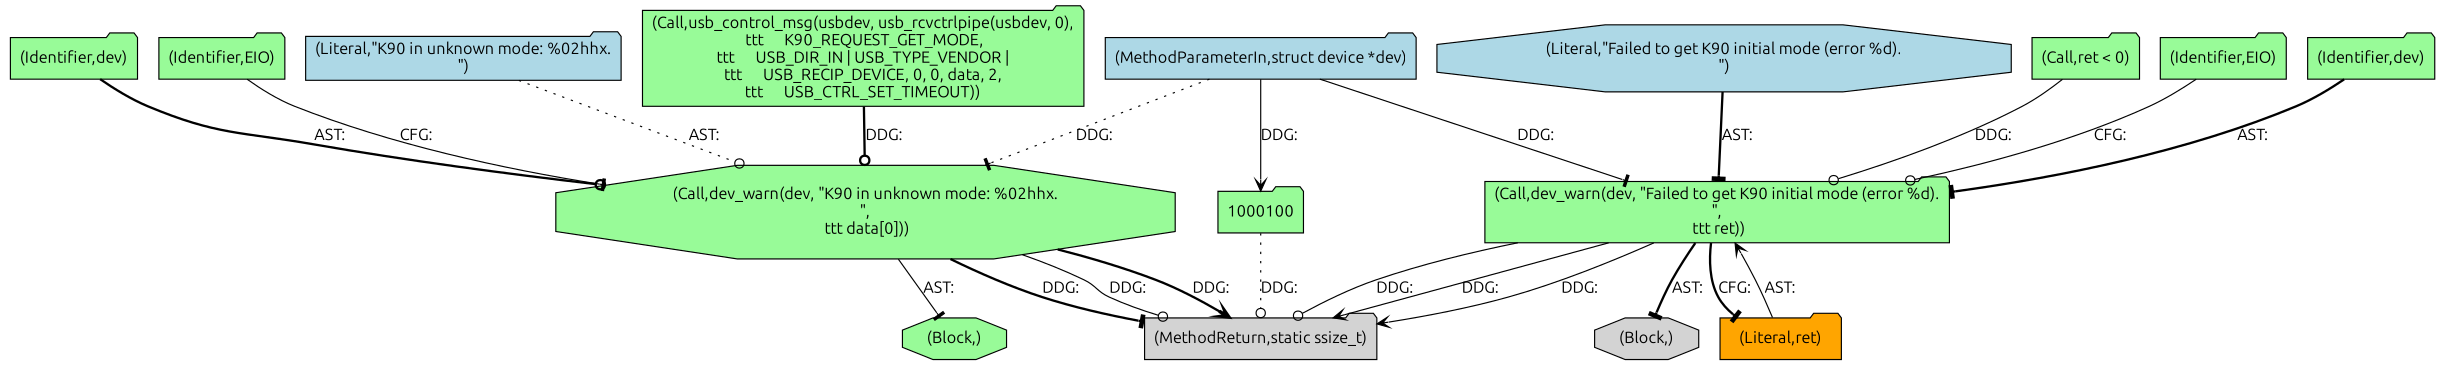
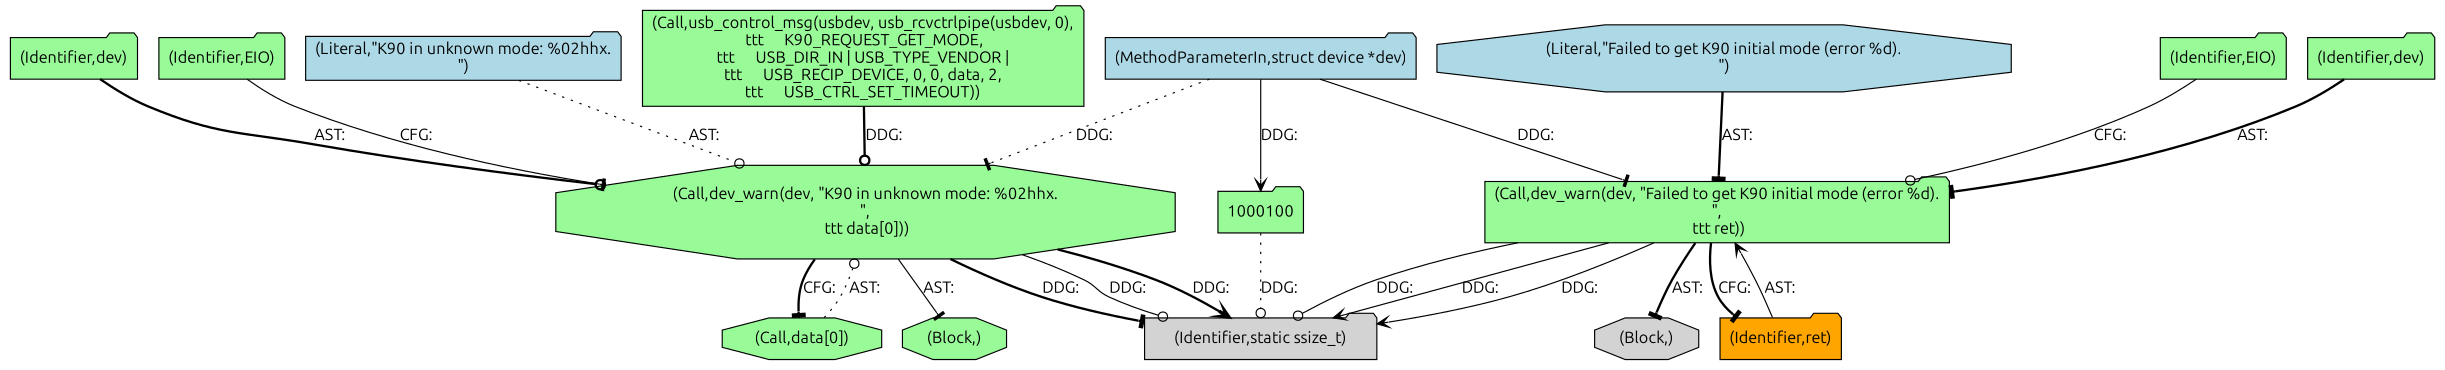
node "(Call,ret < 0)": removed
node "(Call,data[0])": added
node "(MethodReturn,static ssize_t)": label "(MethodReturn,static ssize_t)" -> "(Identifier,static ssize_t)"
node "(Literal,ret)": label "(Literal,ret)" -> "(Identifier,ret)"
